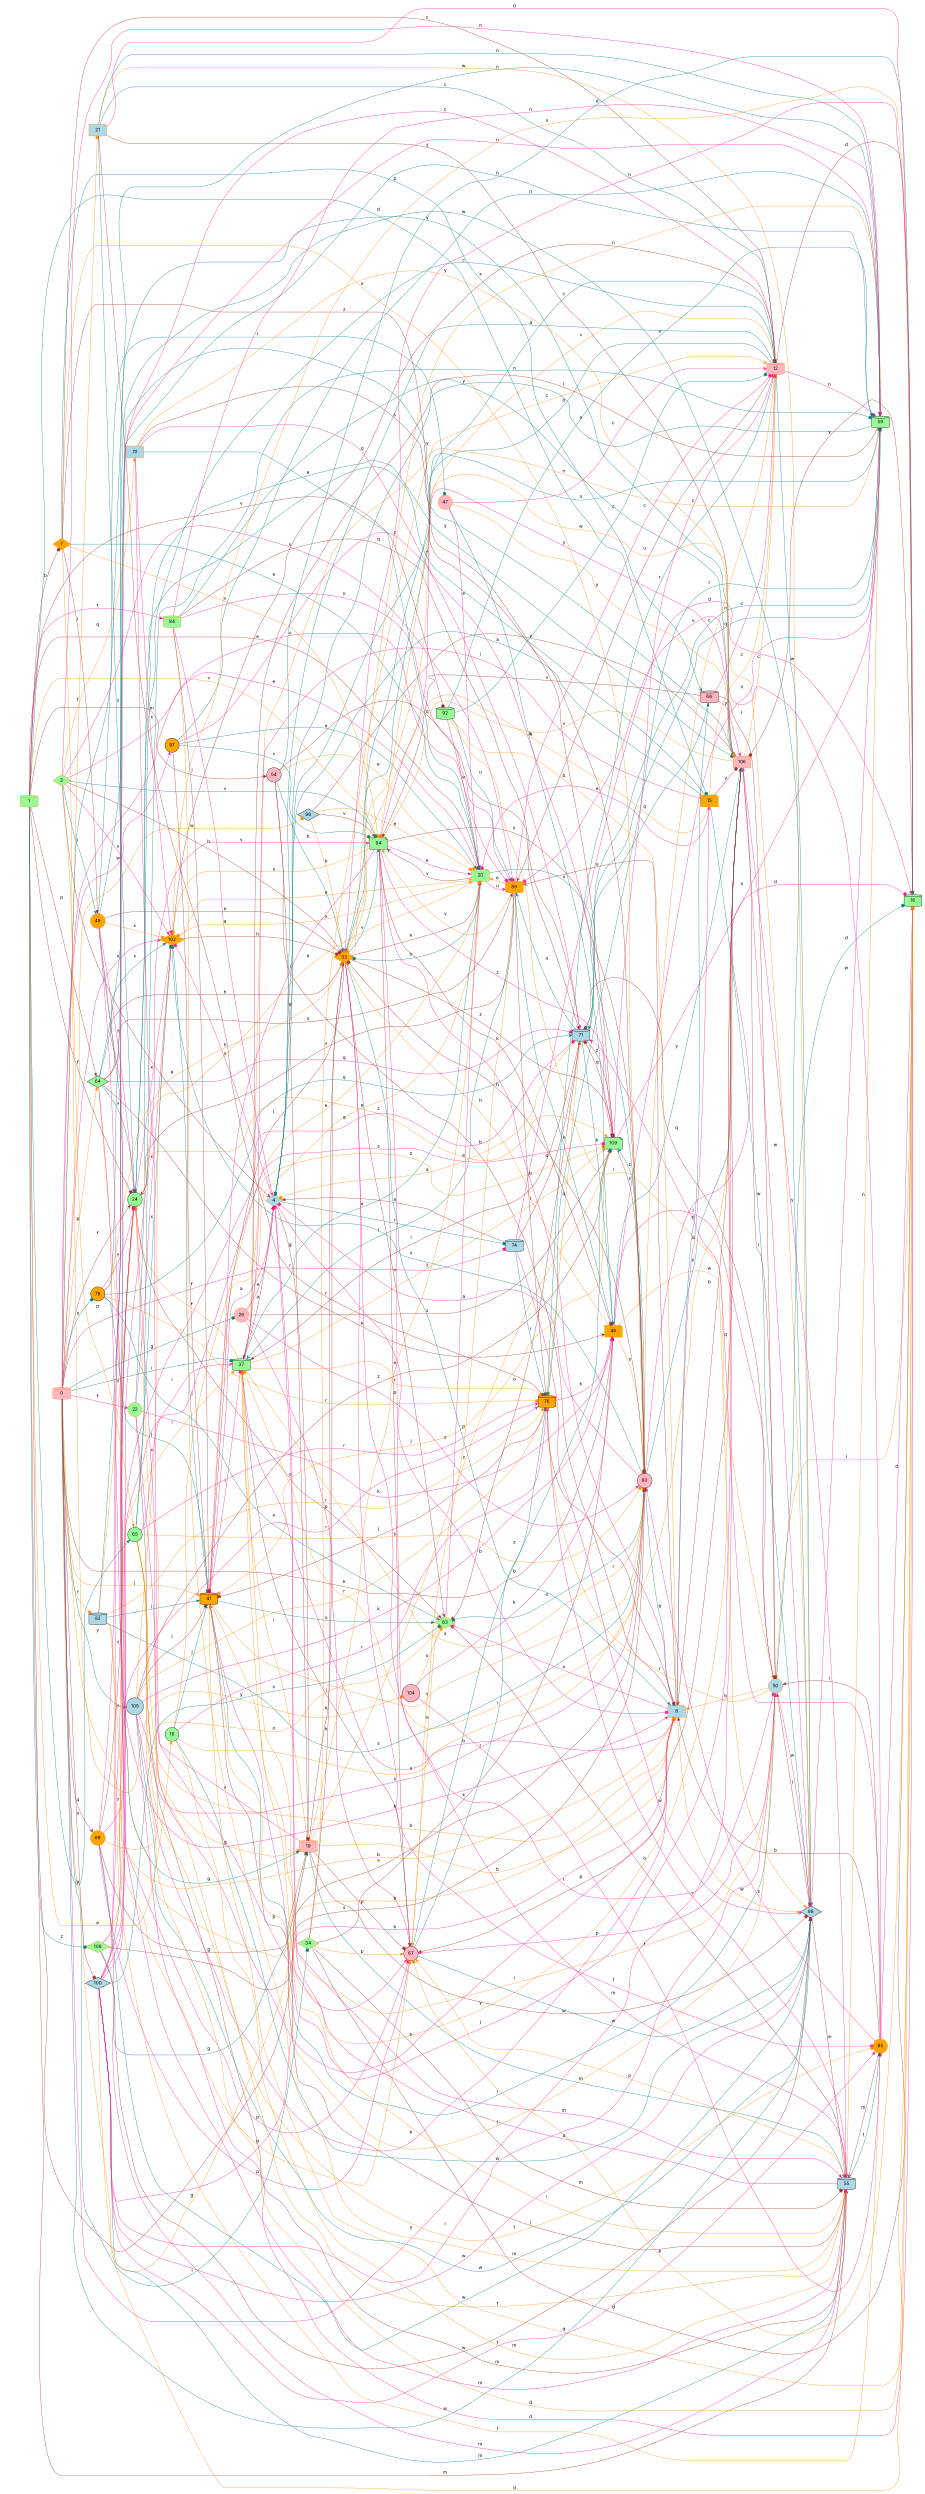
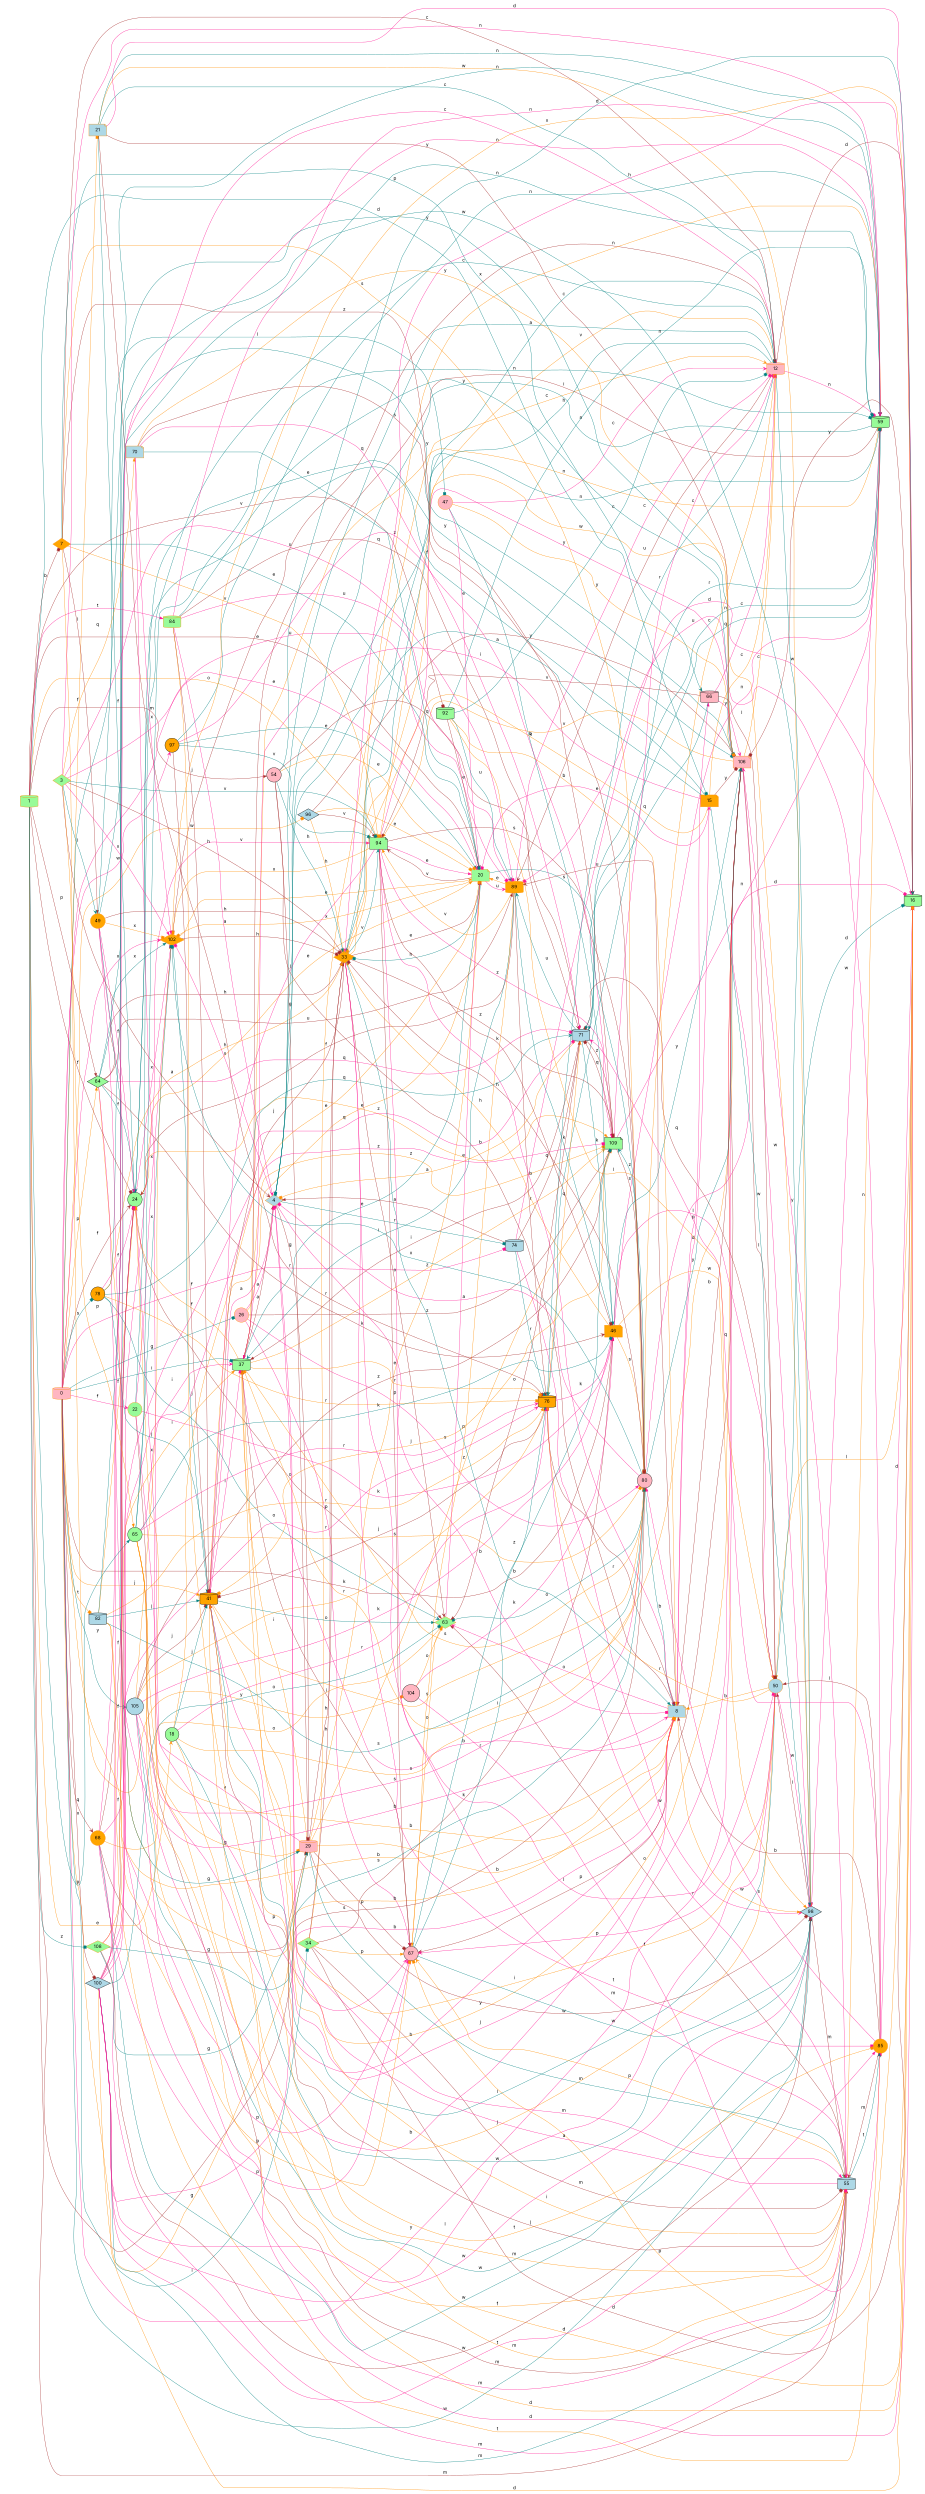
edge "1" -> "94": label "v" -> "o"
edge "8" -> "66": color teal -> deeppink
edge "65" -> "46": added, label "k"
edge "108" -> "80": color brown -> teal
node "19": label "19" -> "29"
